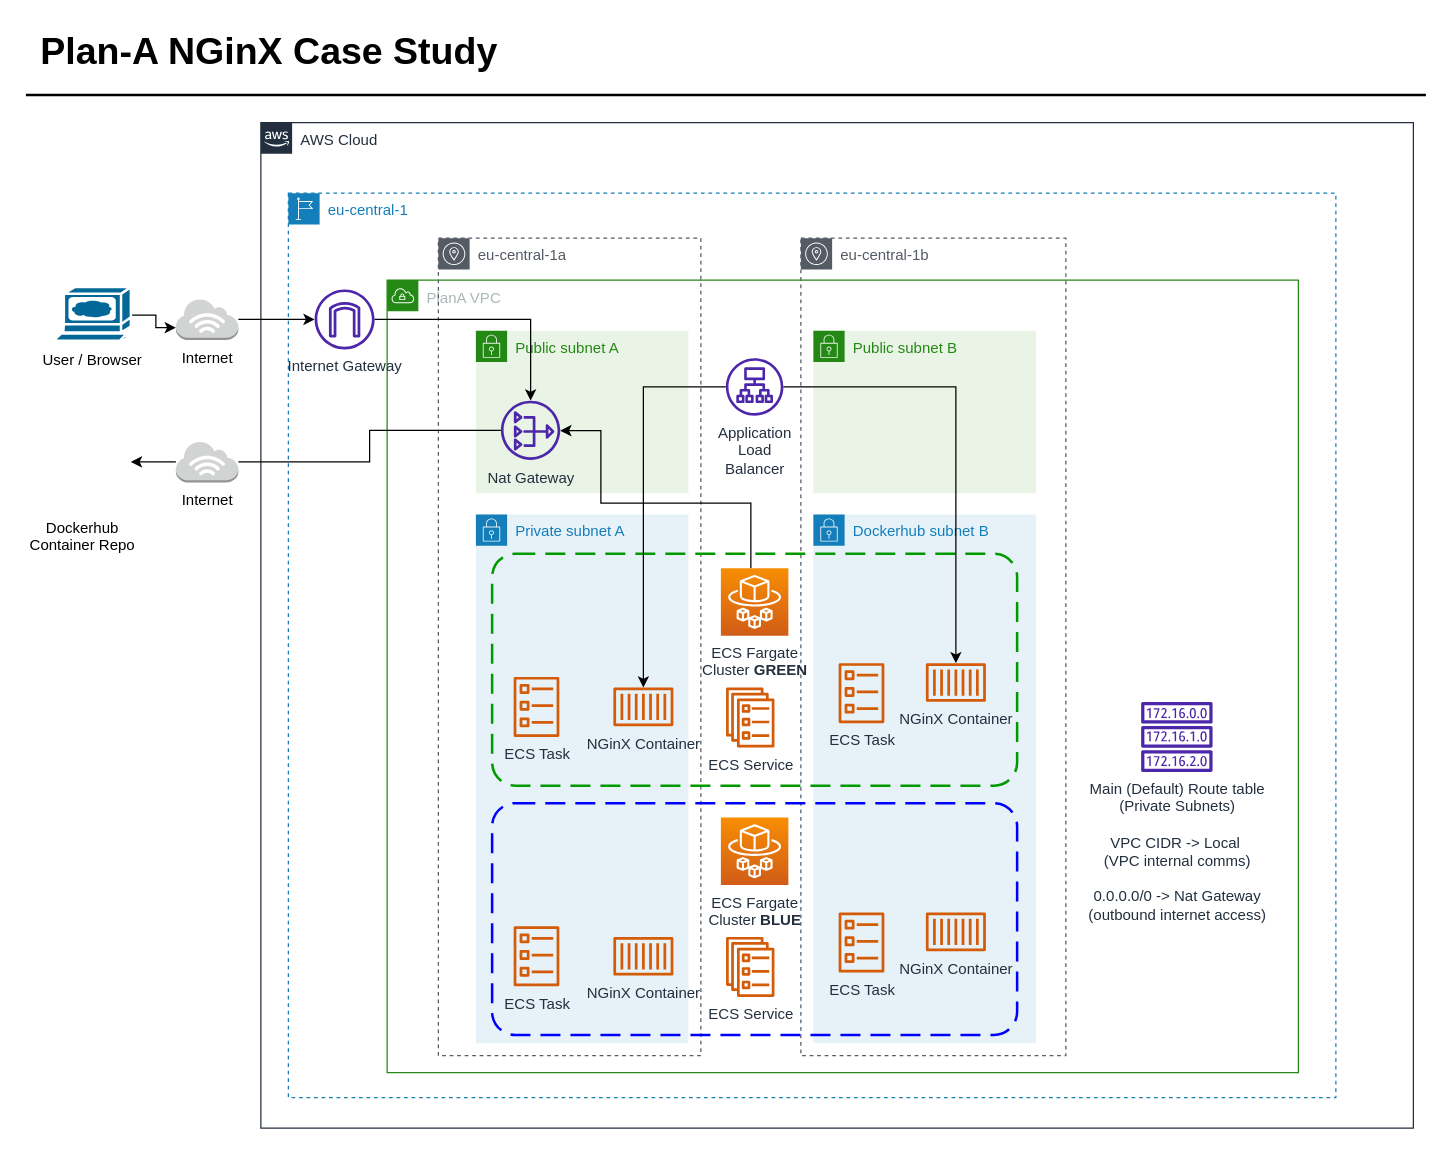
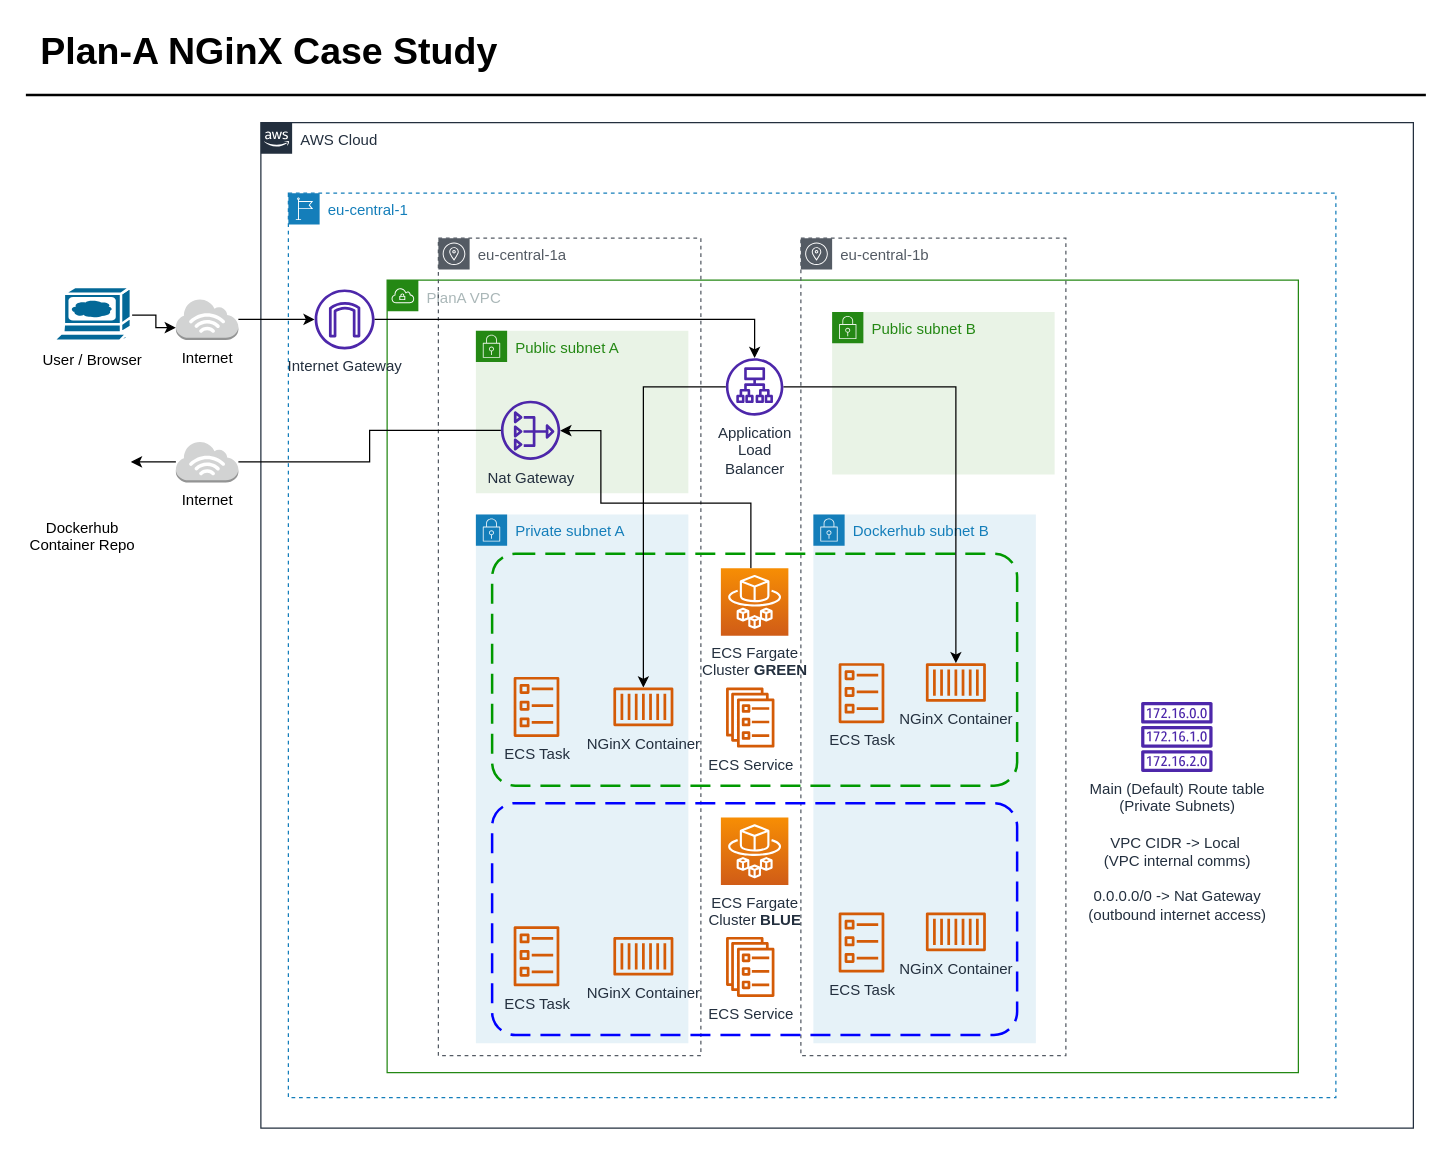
edge "Internet Gateway" -> "Nat Gateway": now "Internet Gateway" -> "Application Load Balancer"
node "Public subnet B": moved (924, 412) -> (943, 393)
